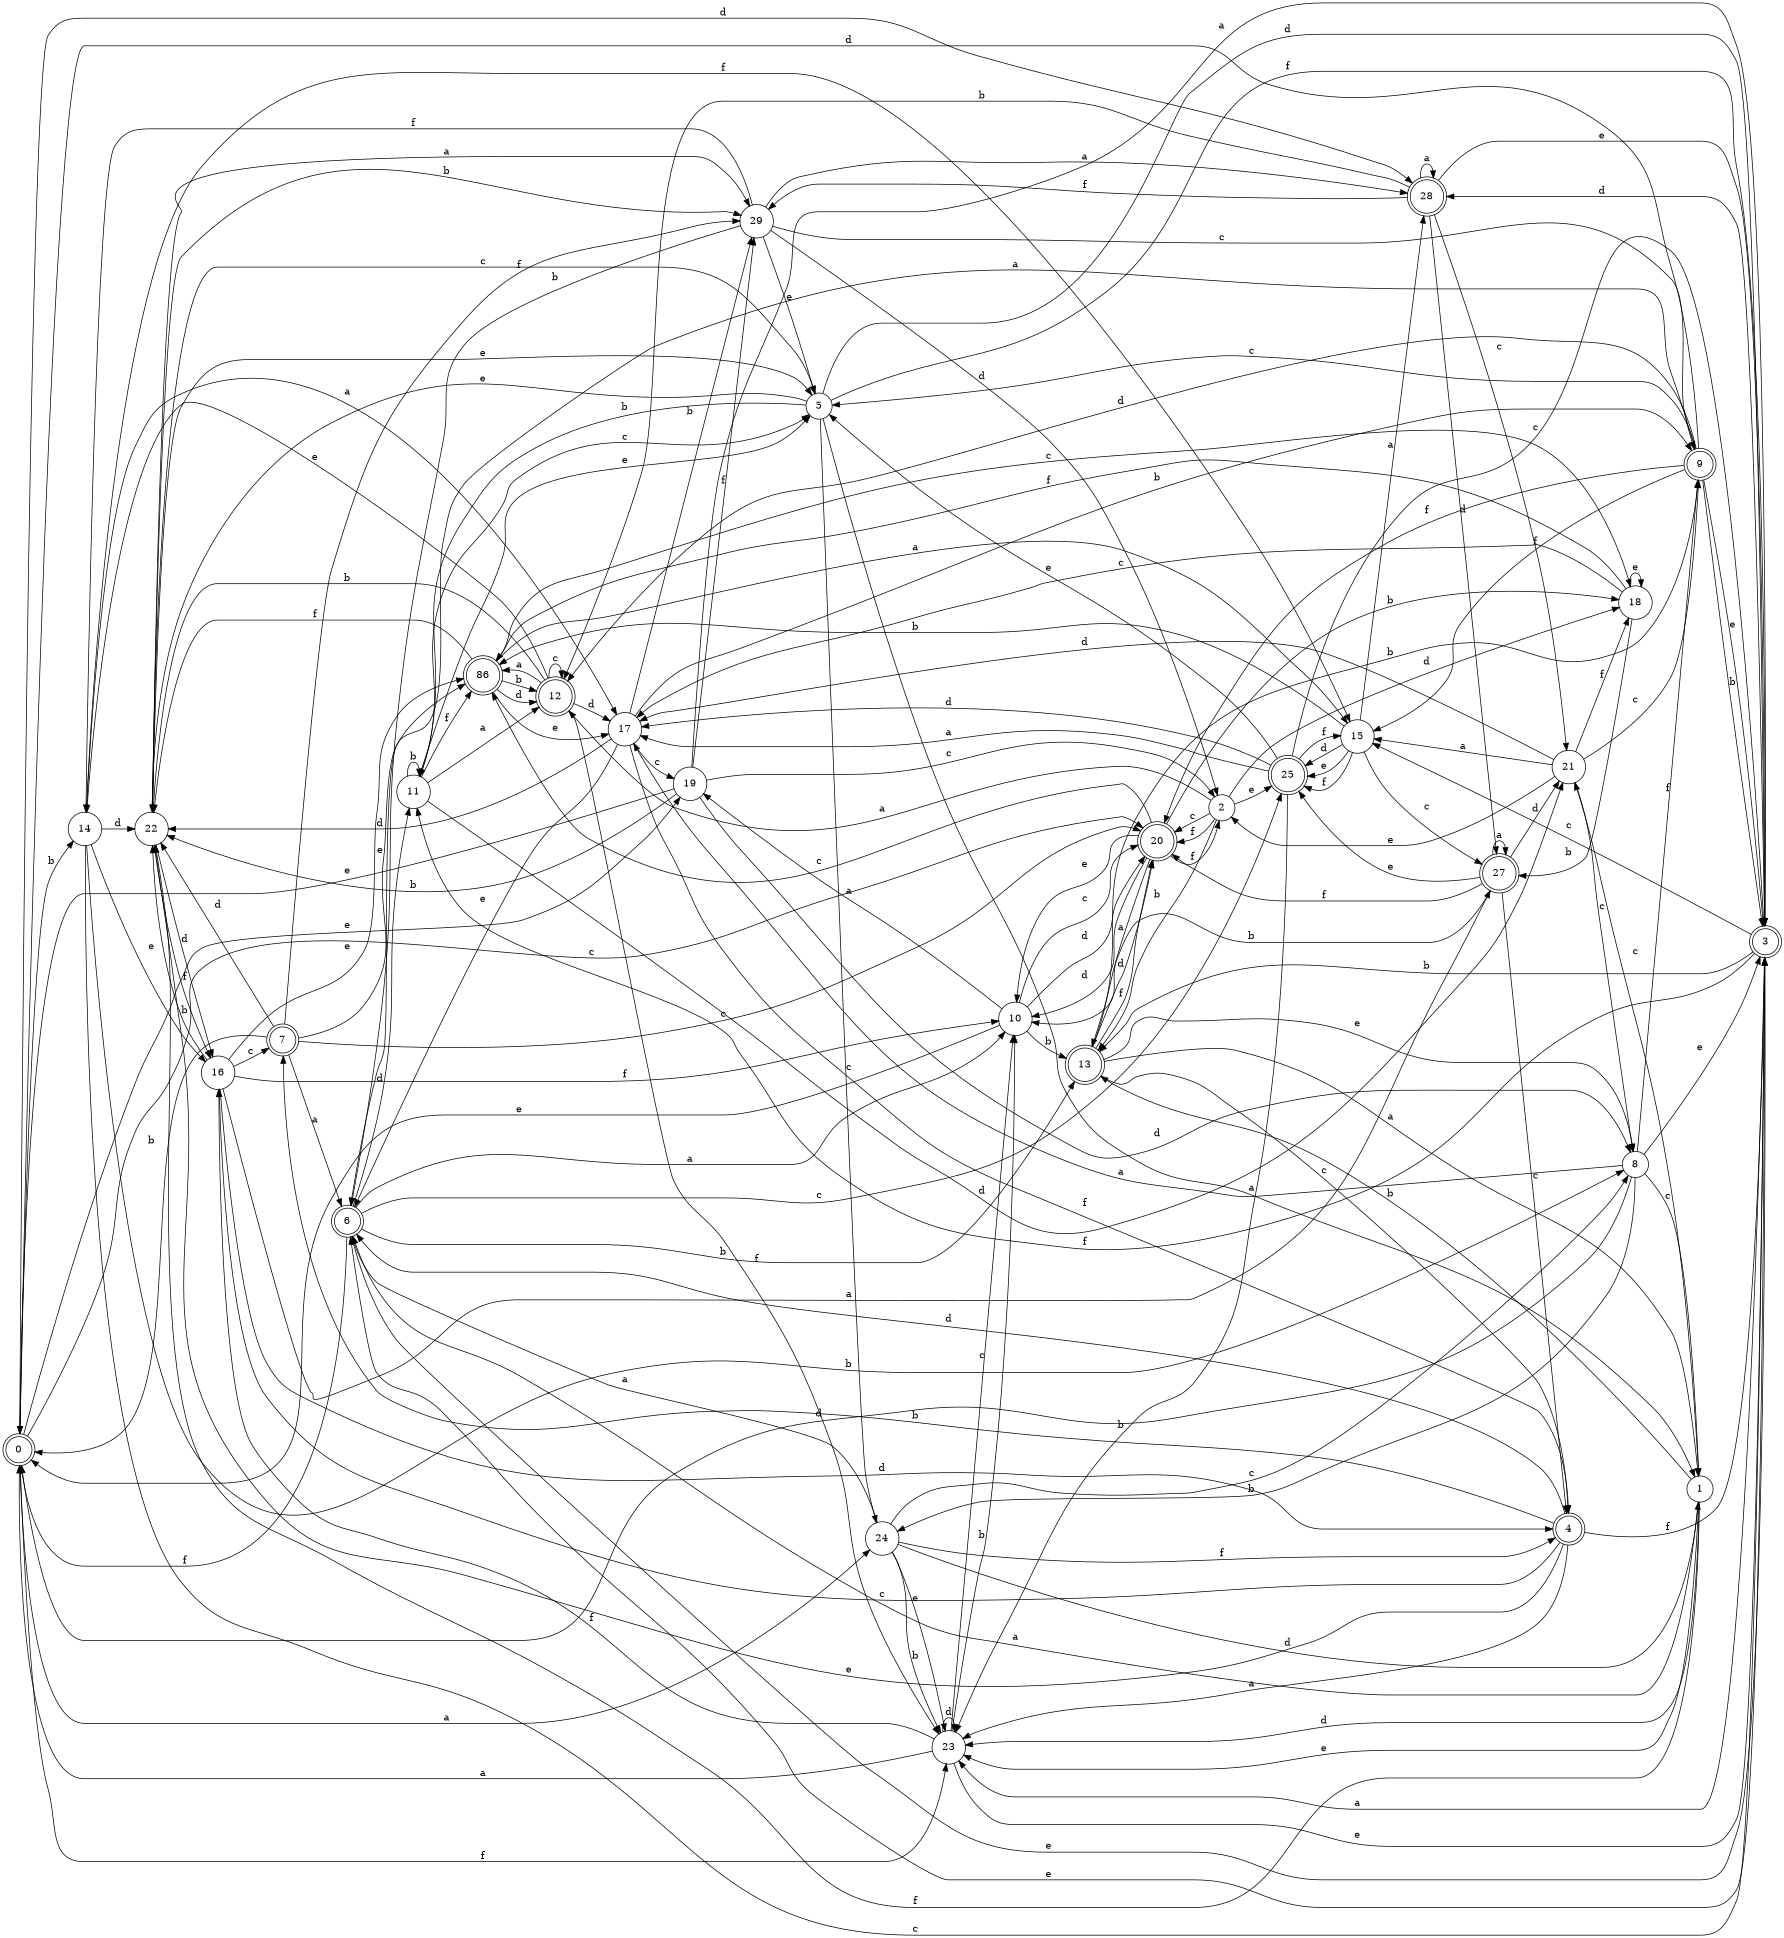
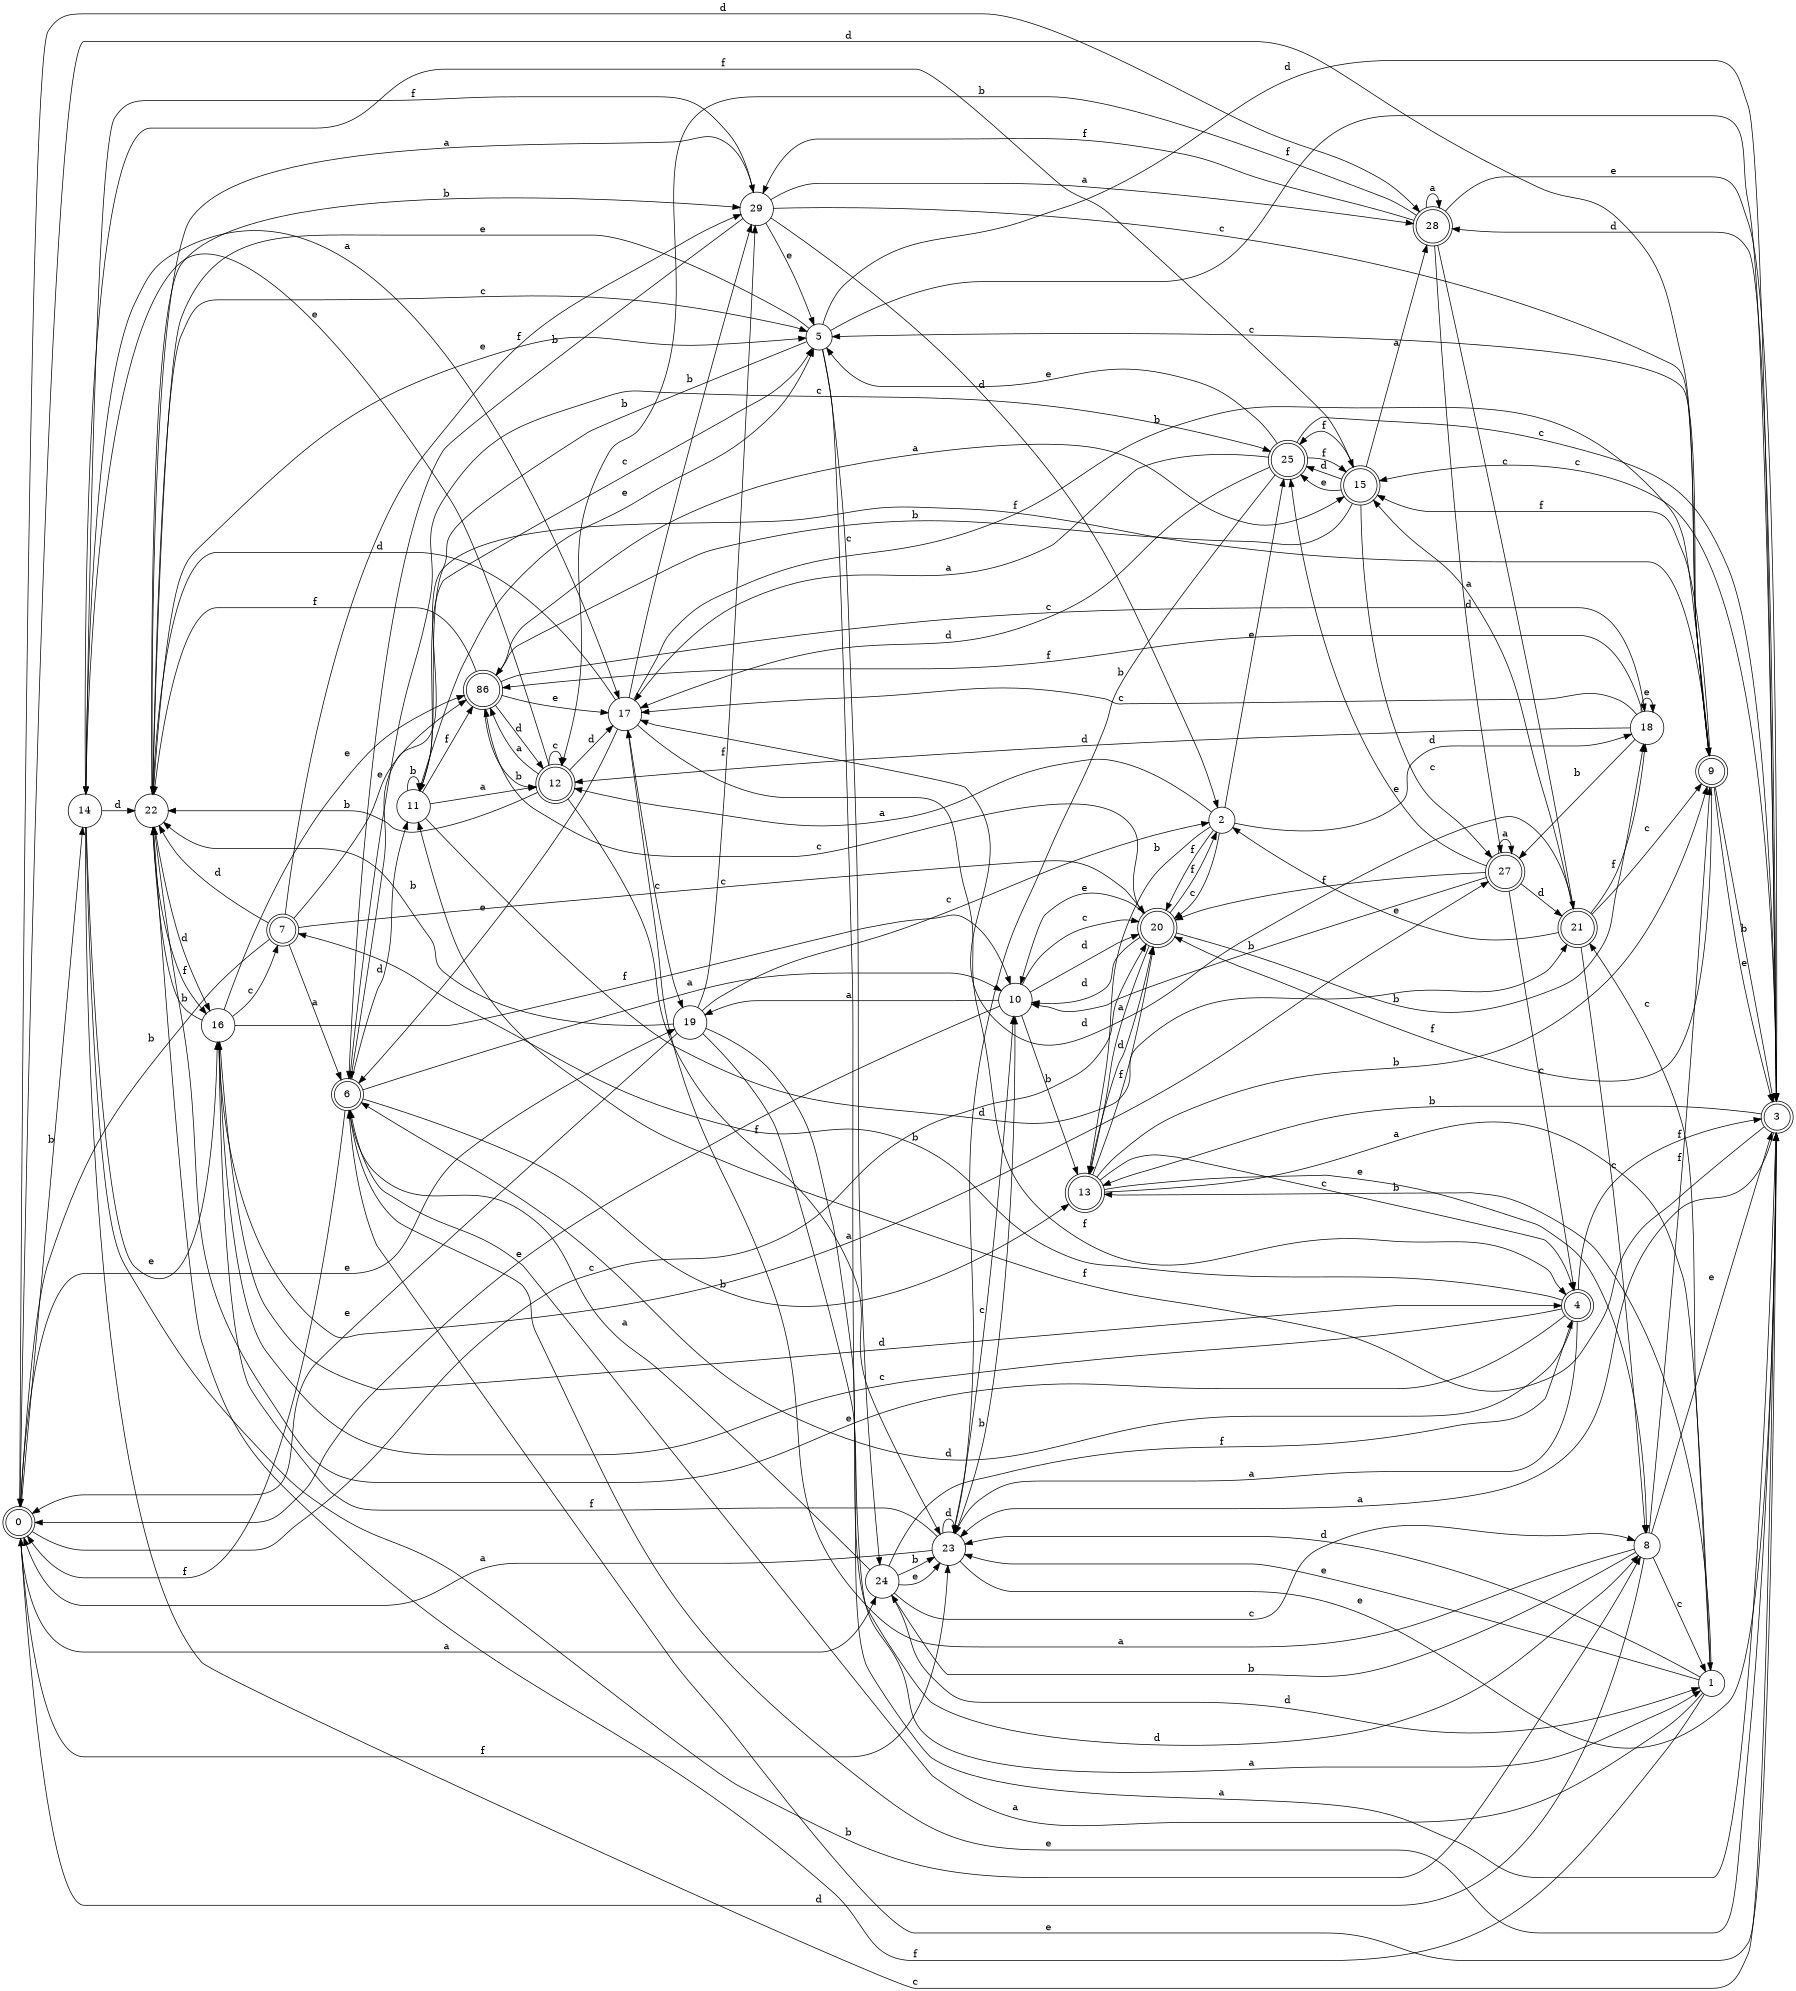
edge "9" -> "6": label "a" -> "f"
edge "9" -> "12": now "18" -> "12"
node "15": shape circle -> doublecircle
node "21": shape circle -> doublecircle
